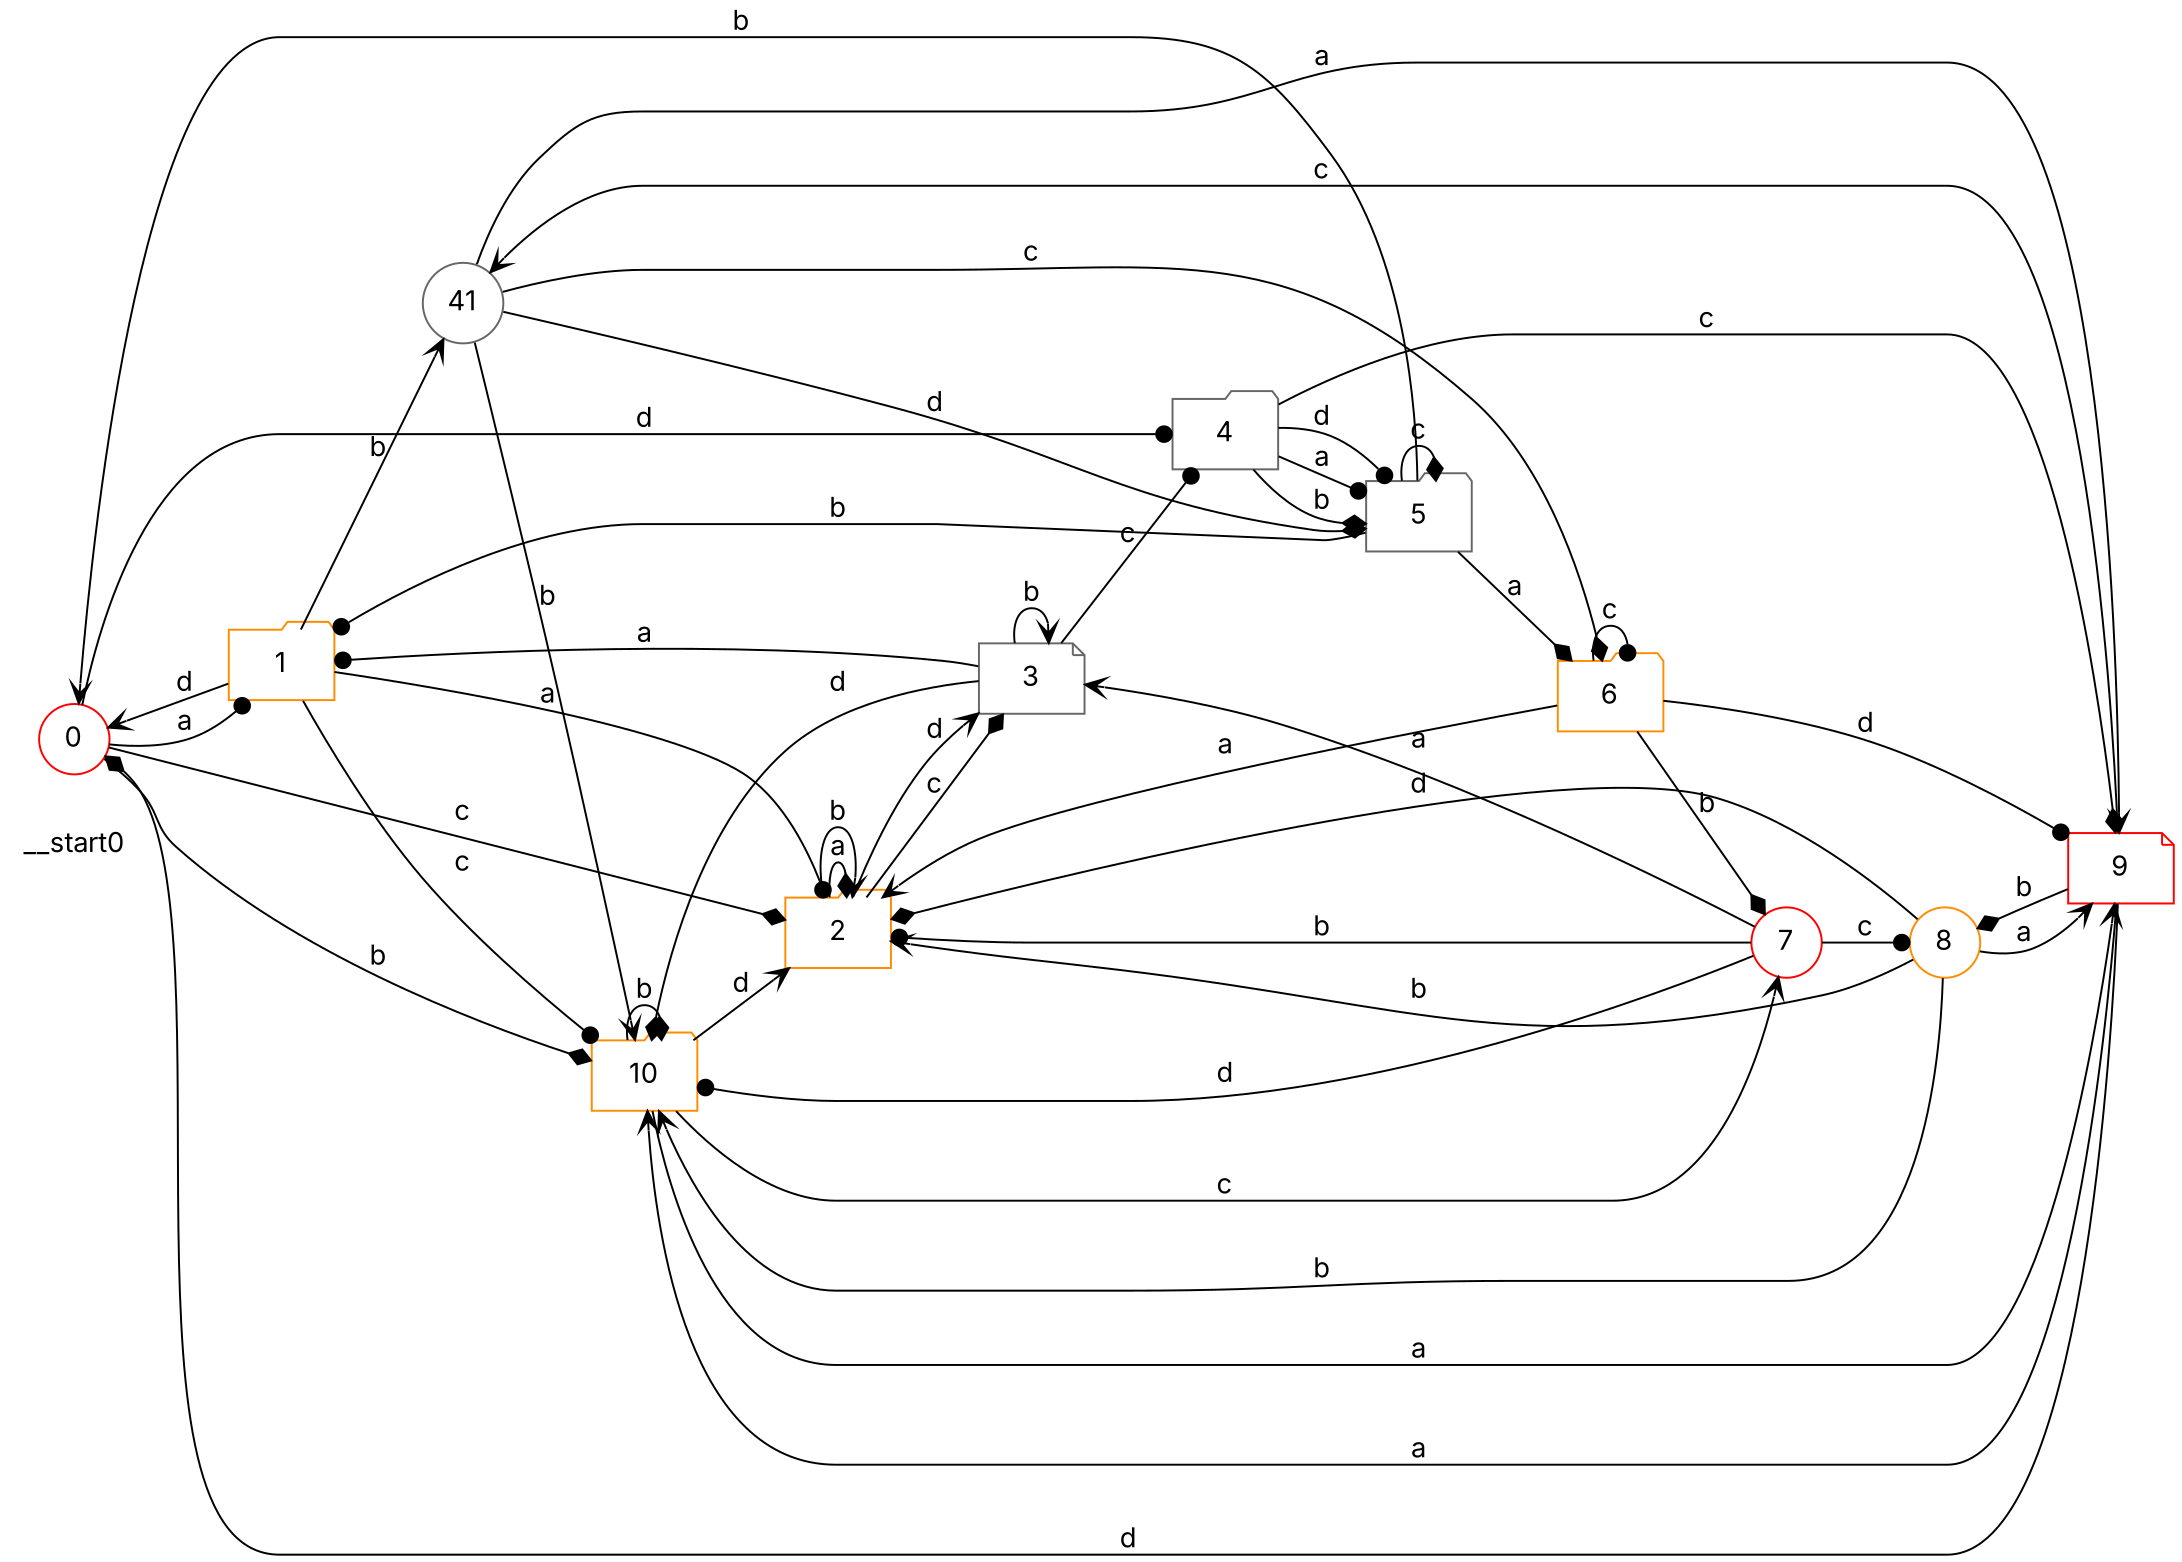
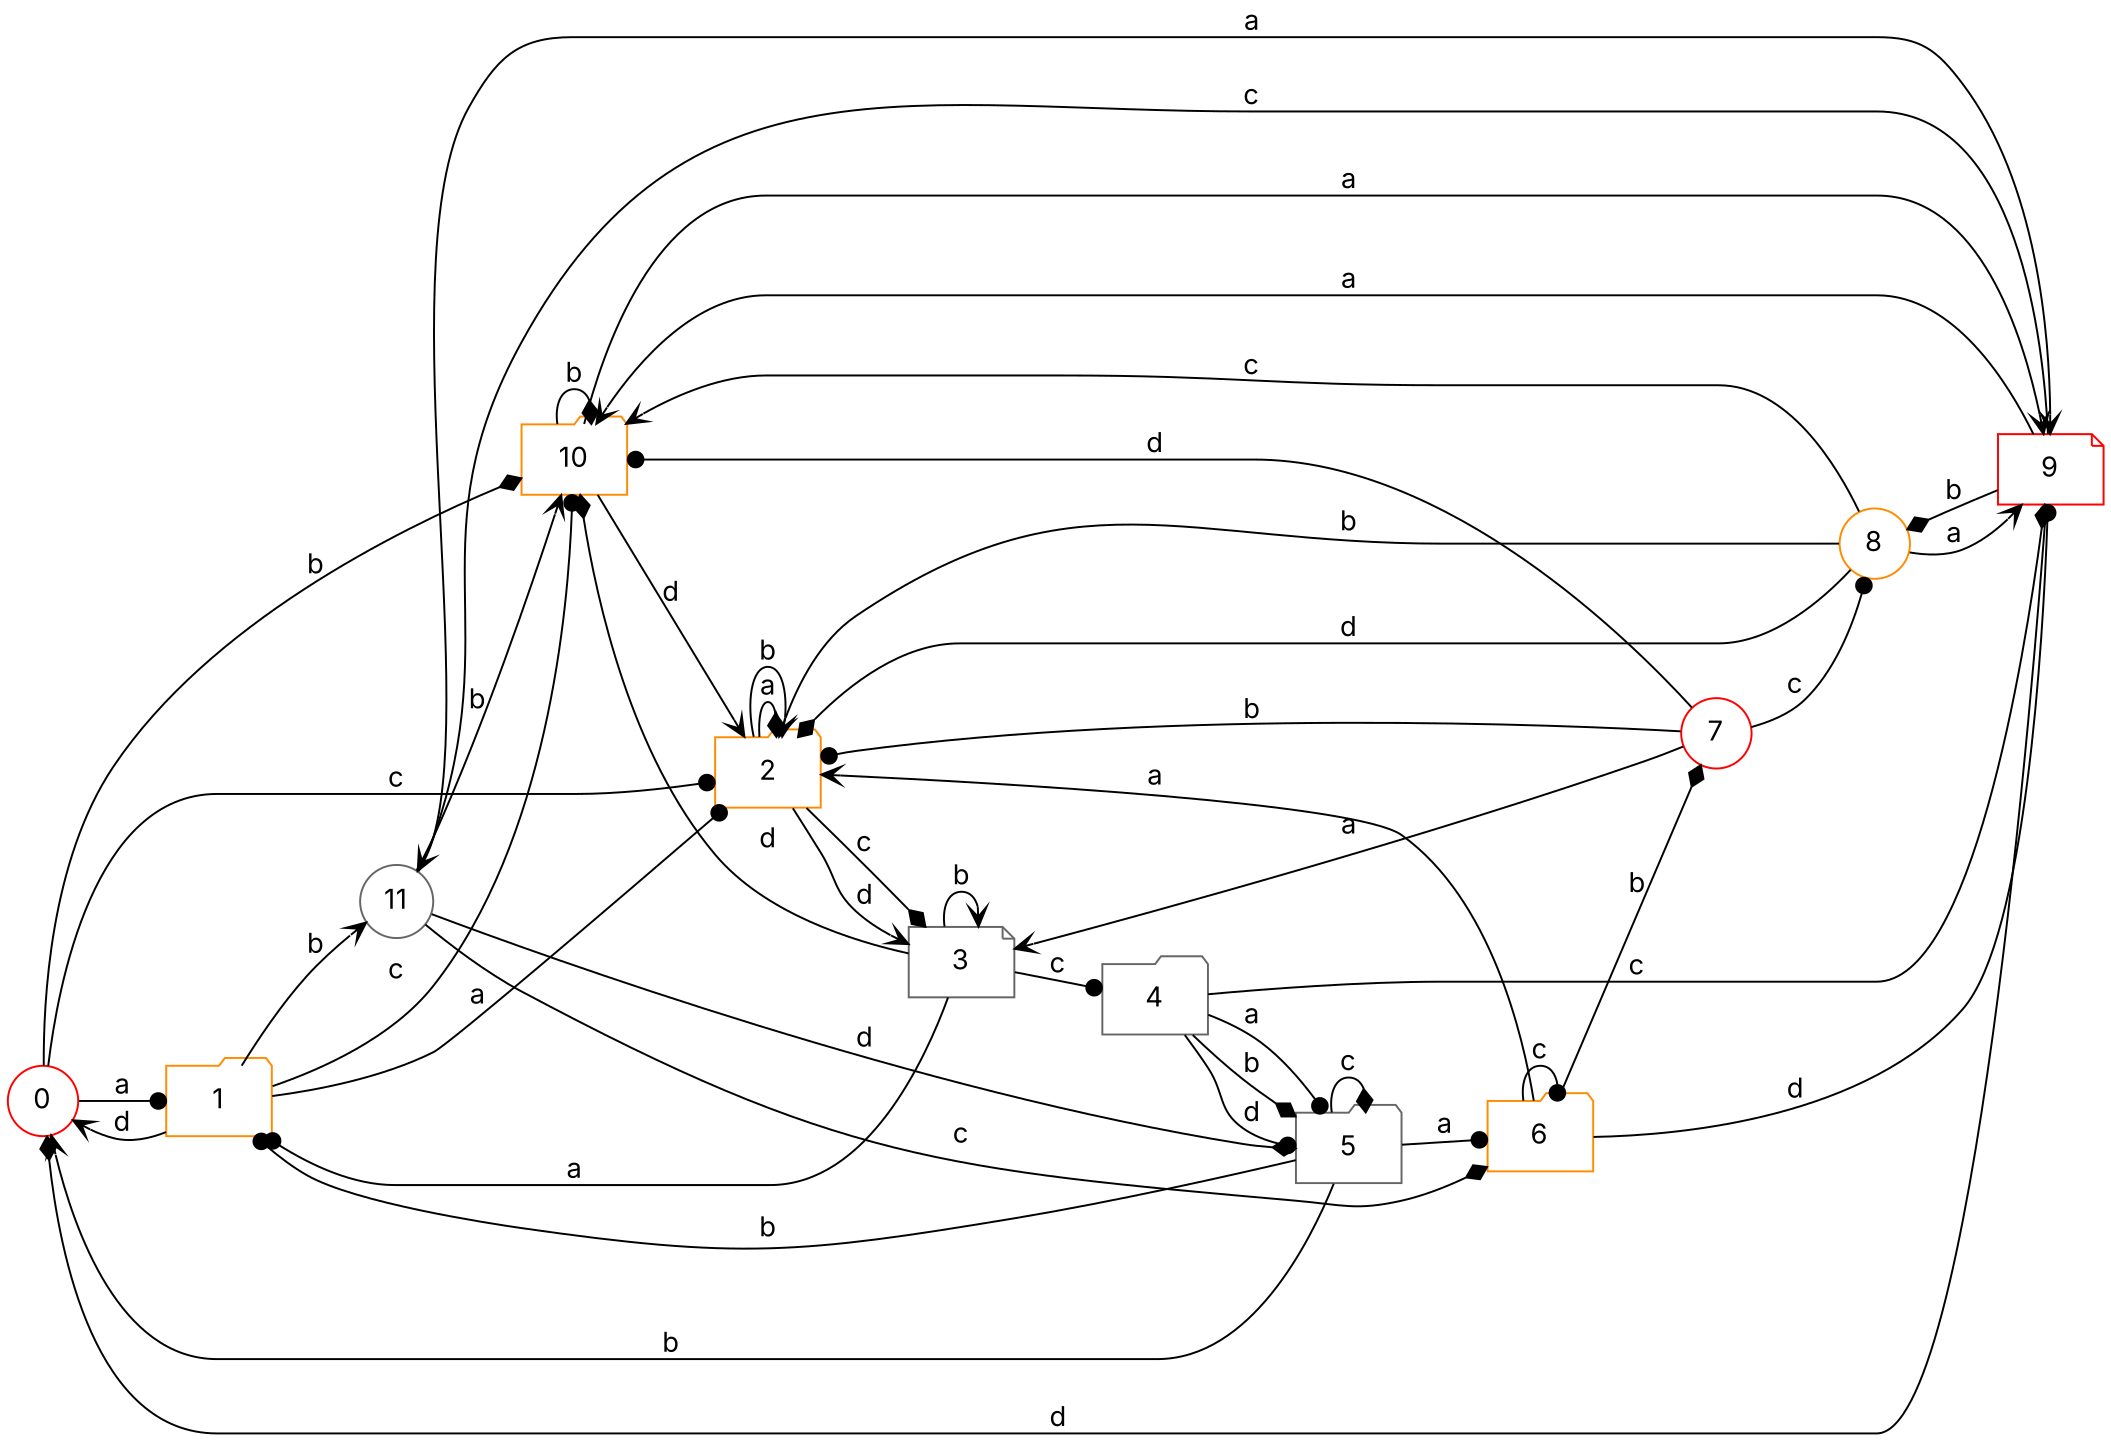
node "41": label "41" -> "11"
edge "0" -> "4": removed, label "d"
edge "5" -> "6": arrowhead diamond -> dot
edge "0" -> "2": arrowhead diamond -> dot
node "__start0": removed
edge "10" -> "7": removed, label "c"
edge "8" -> "10": label "b" -> "c"
